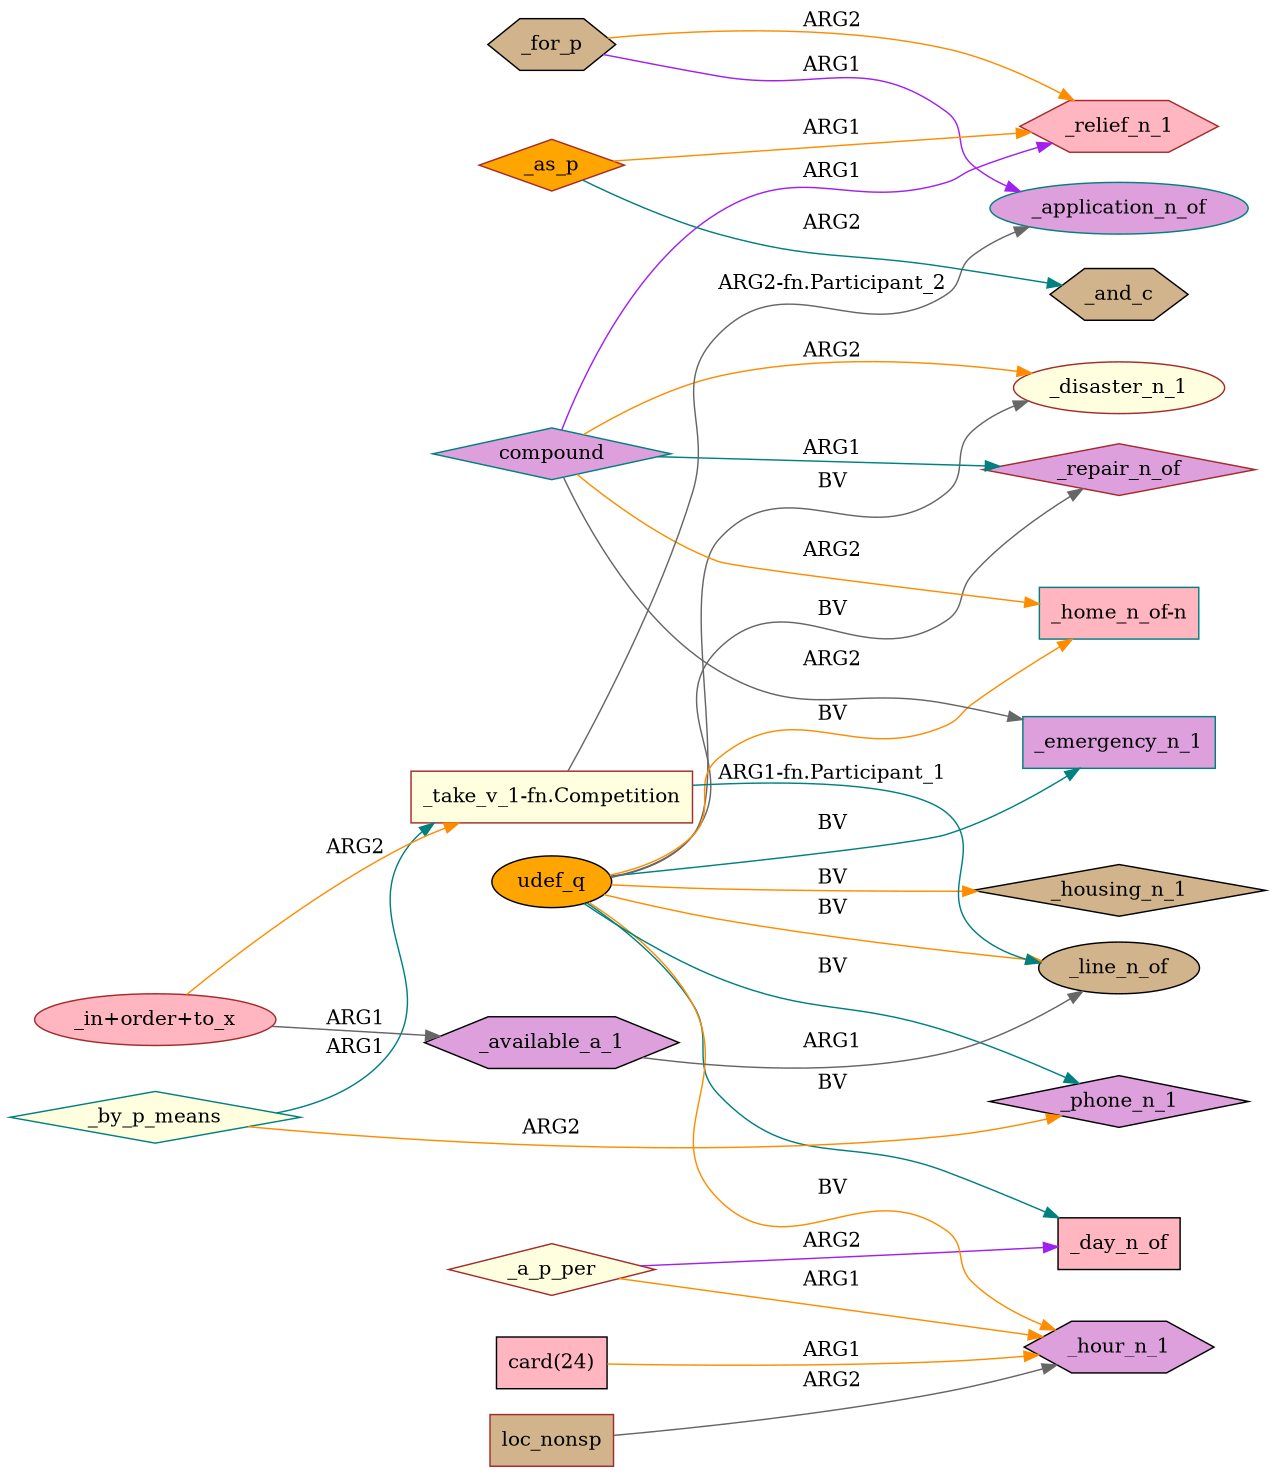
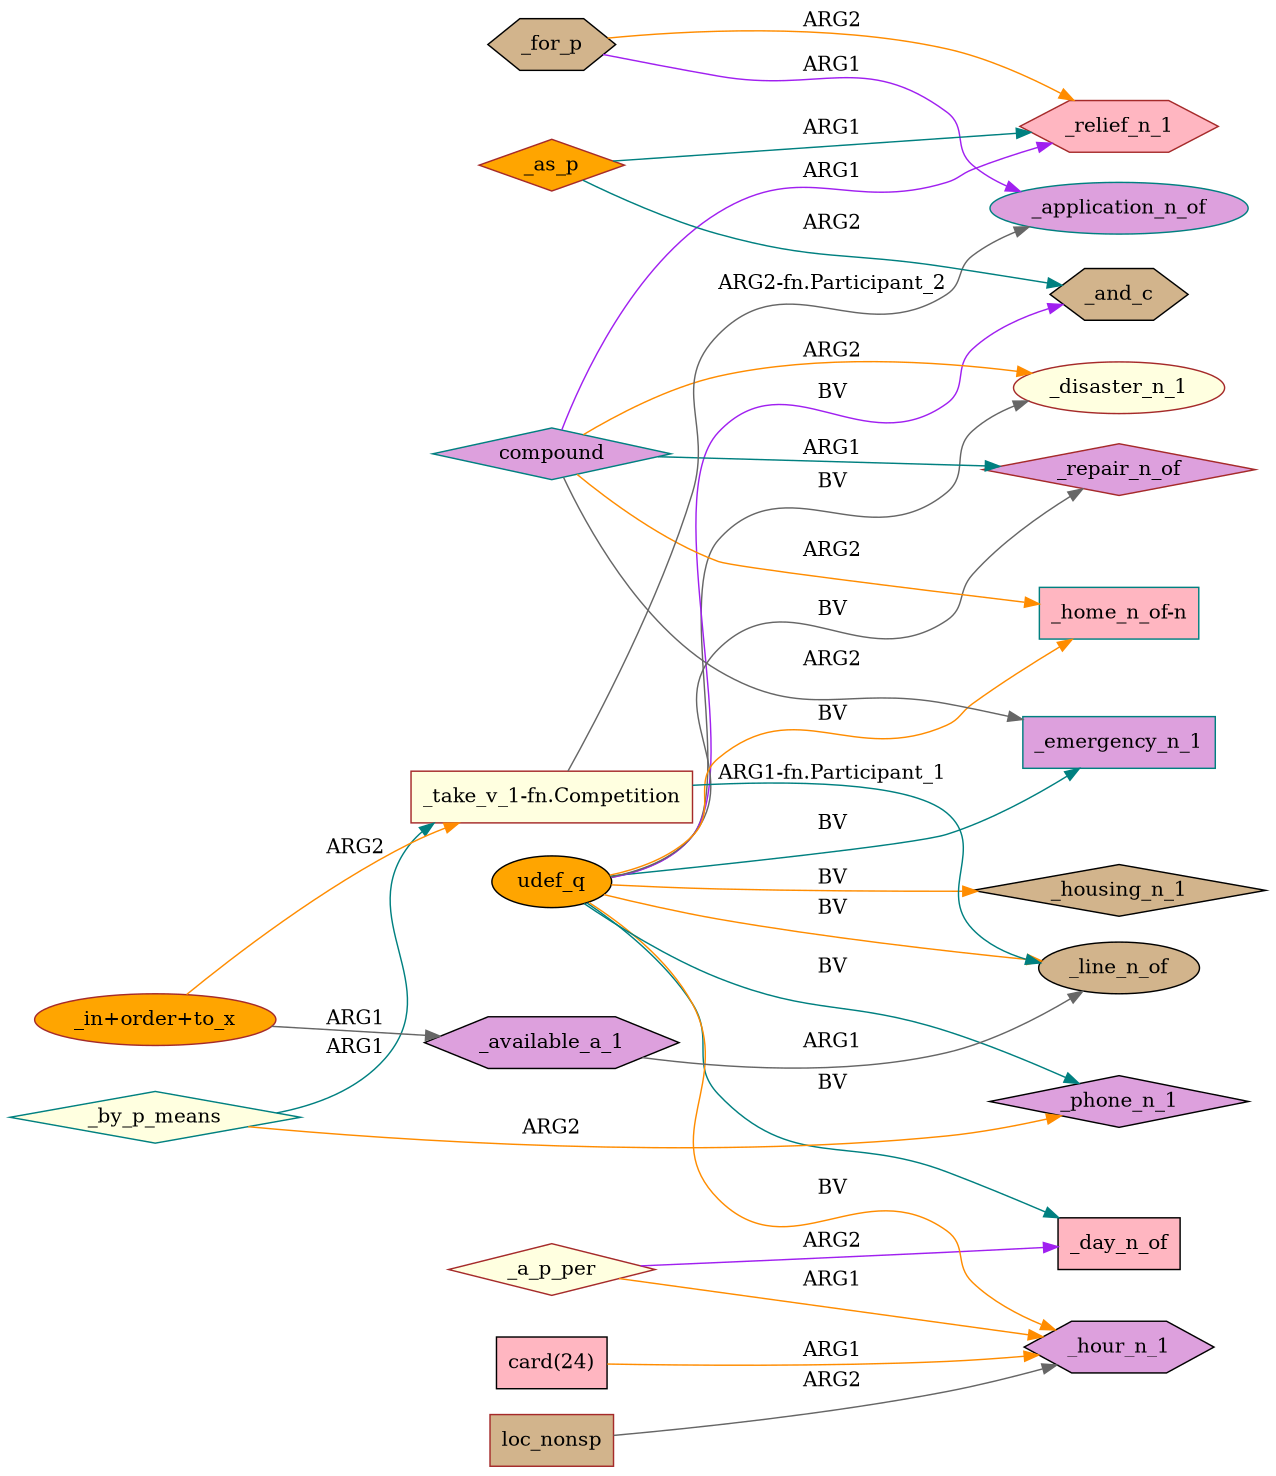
edge "_as_p" -> "_relief_n_1": color darkorange -> teal
edge "udef_q" -> "_and_c": added, label "BV"
node "_in+order+to_x": fillcolor lightpink -> orange
